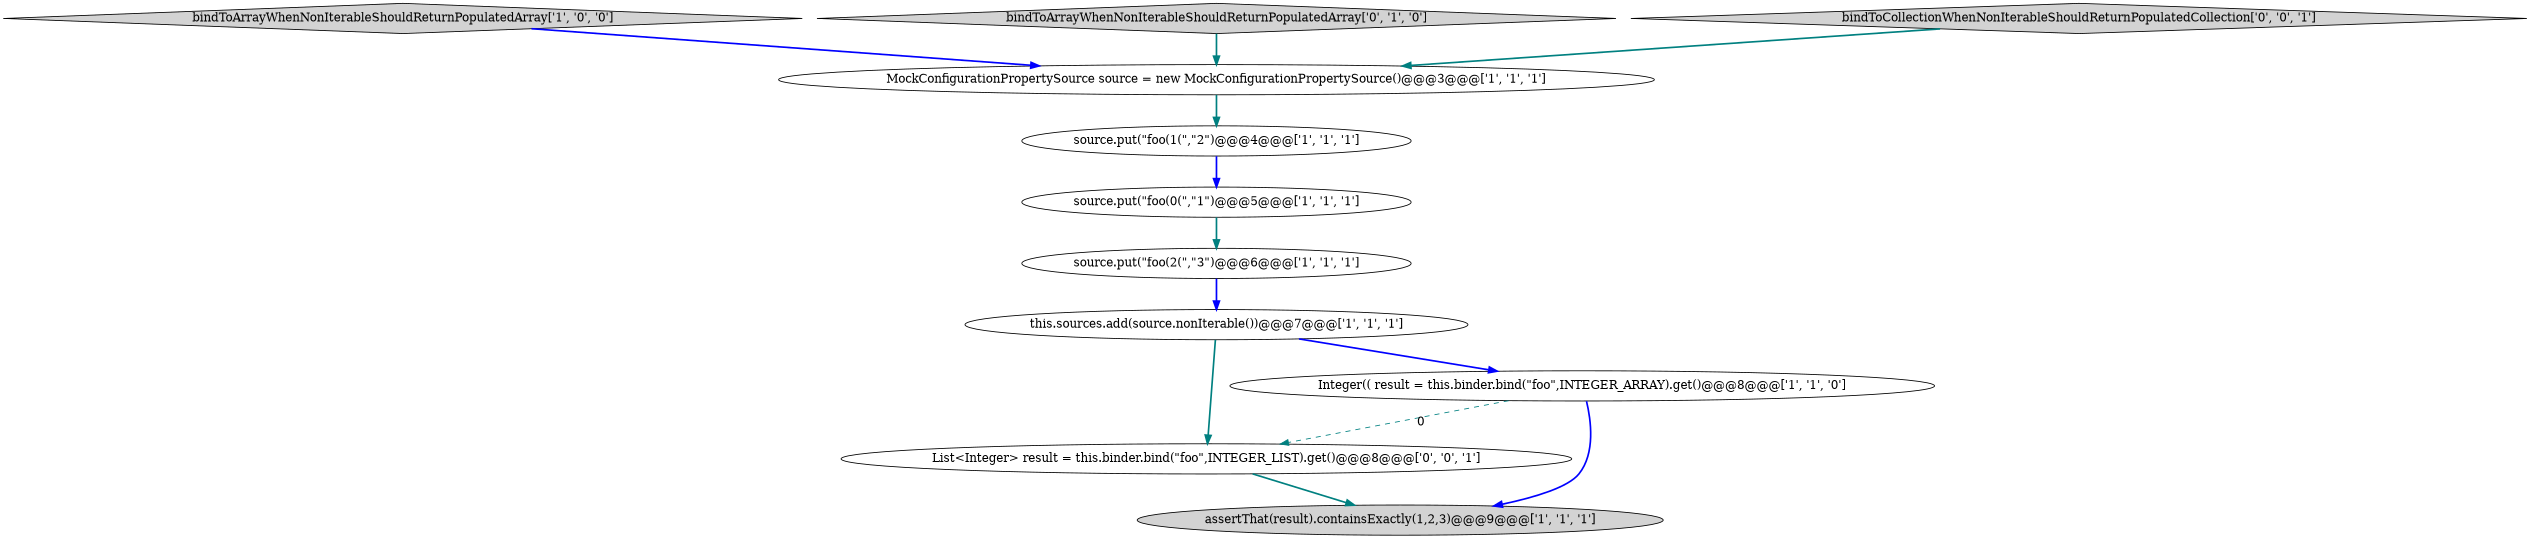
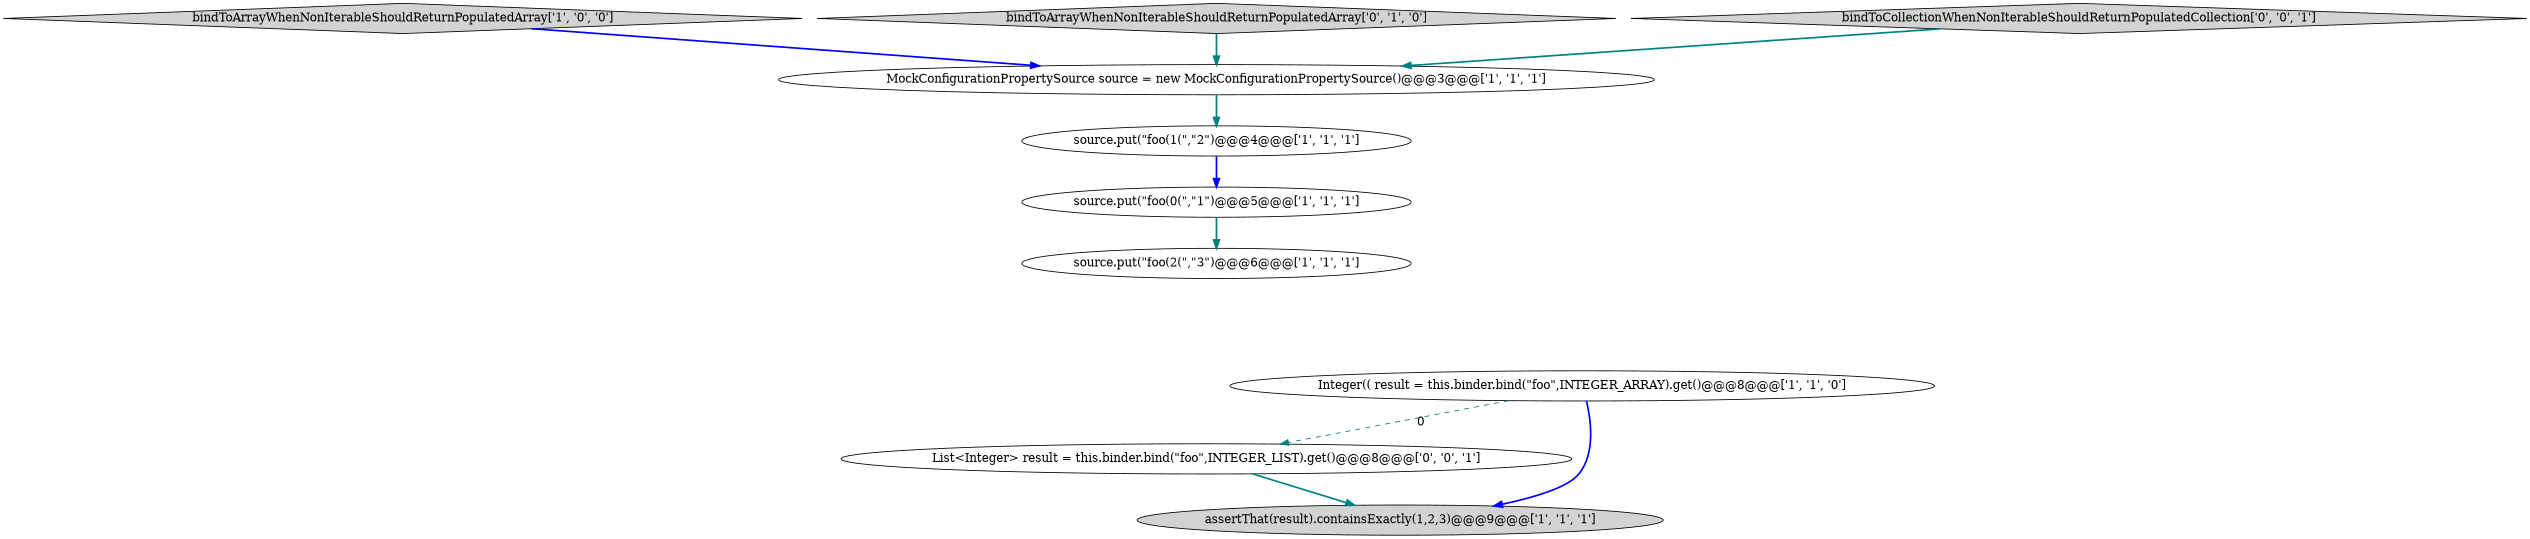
node "this.sources.add(source.nonIterable())@@@7@@@['1', '1', '1']": removed
